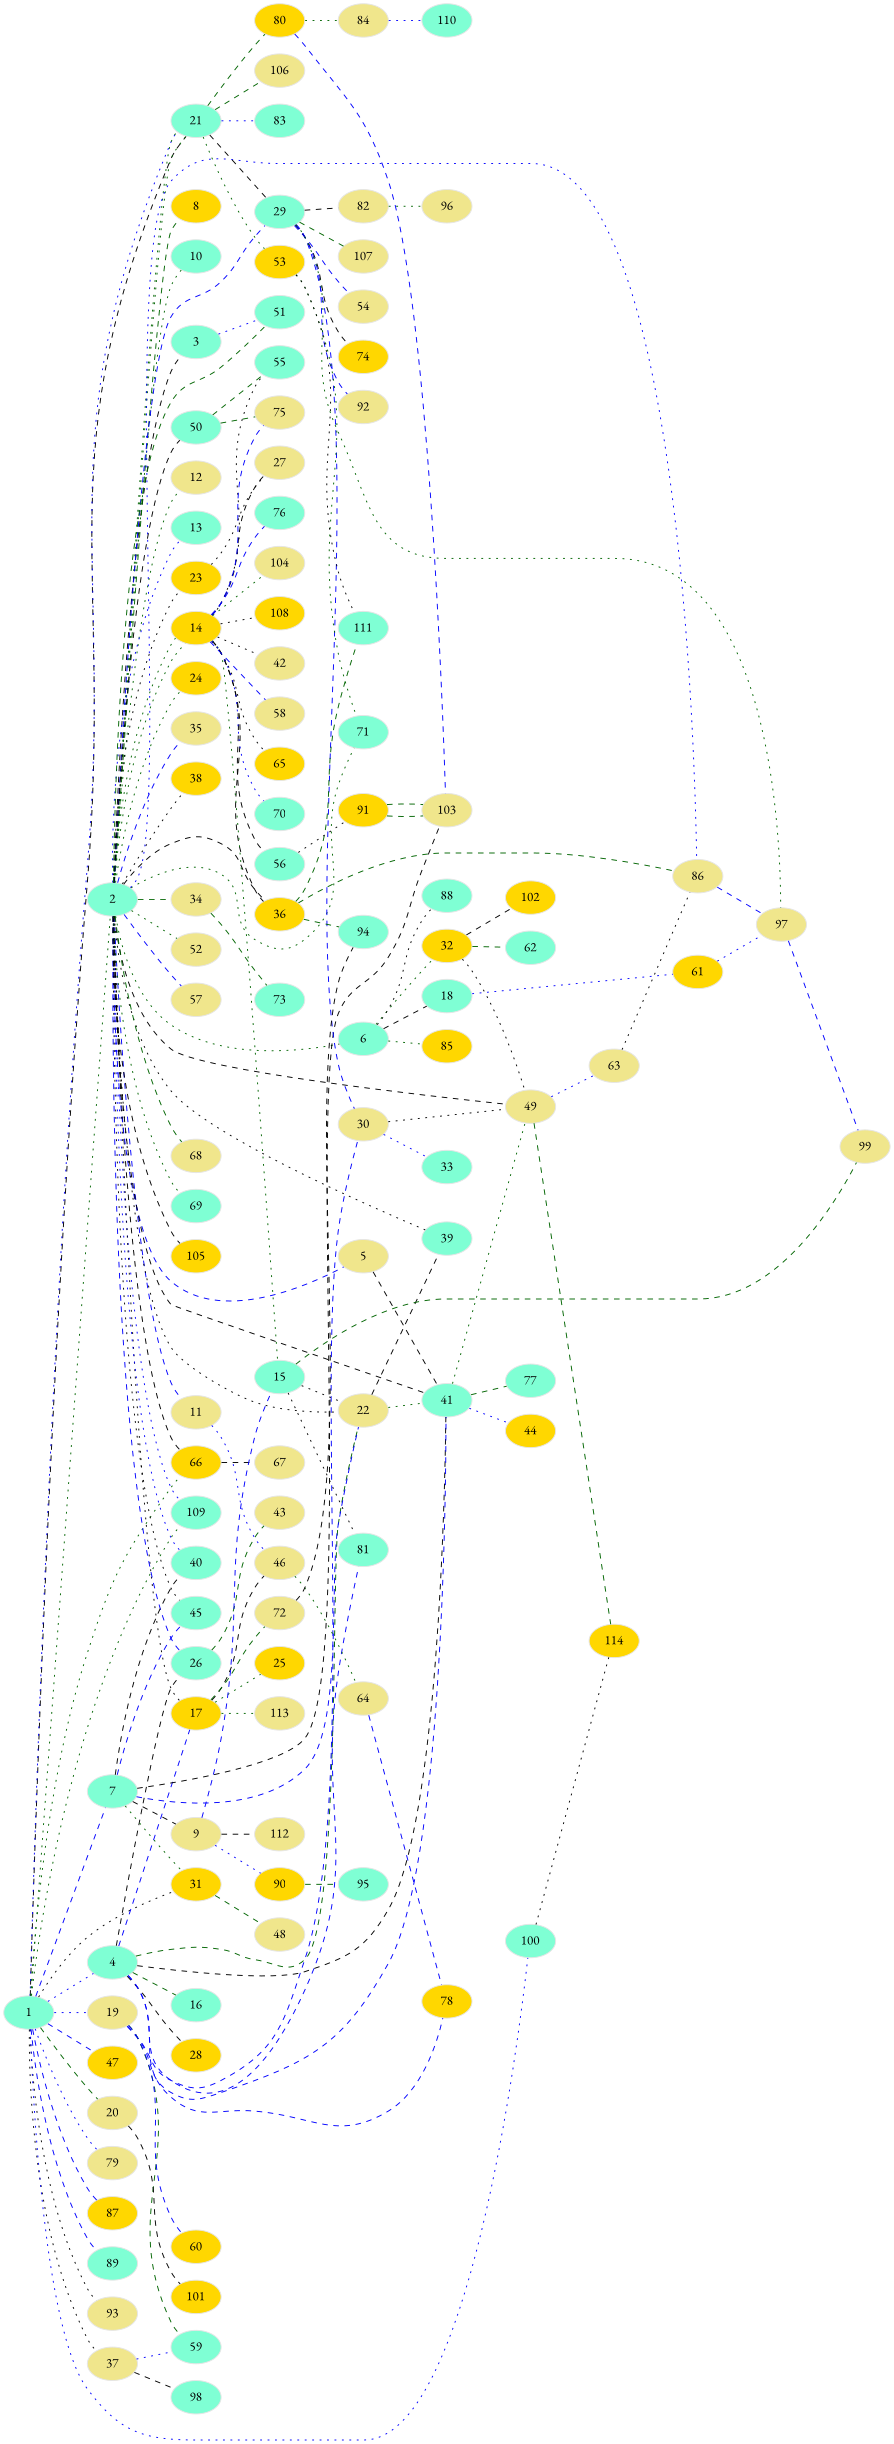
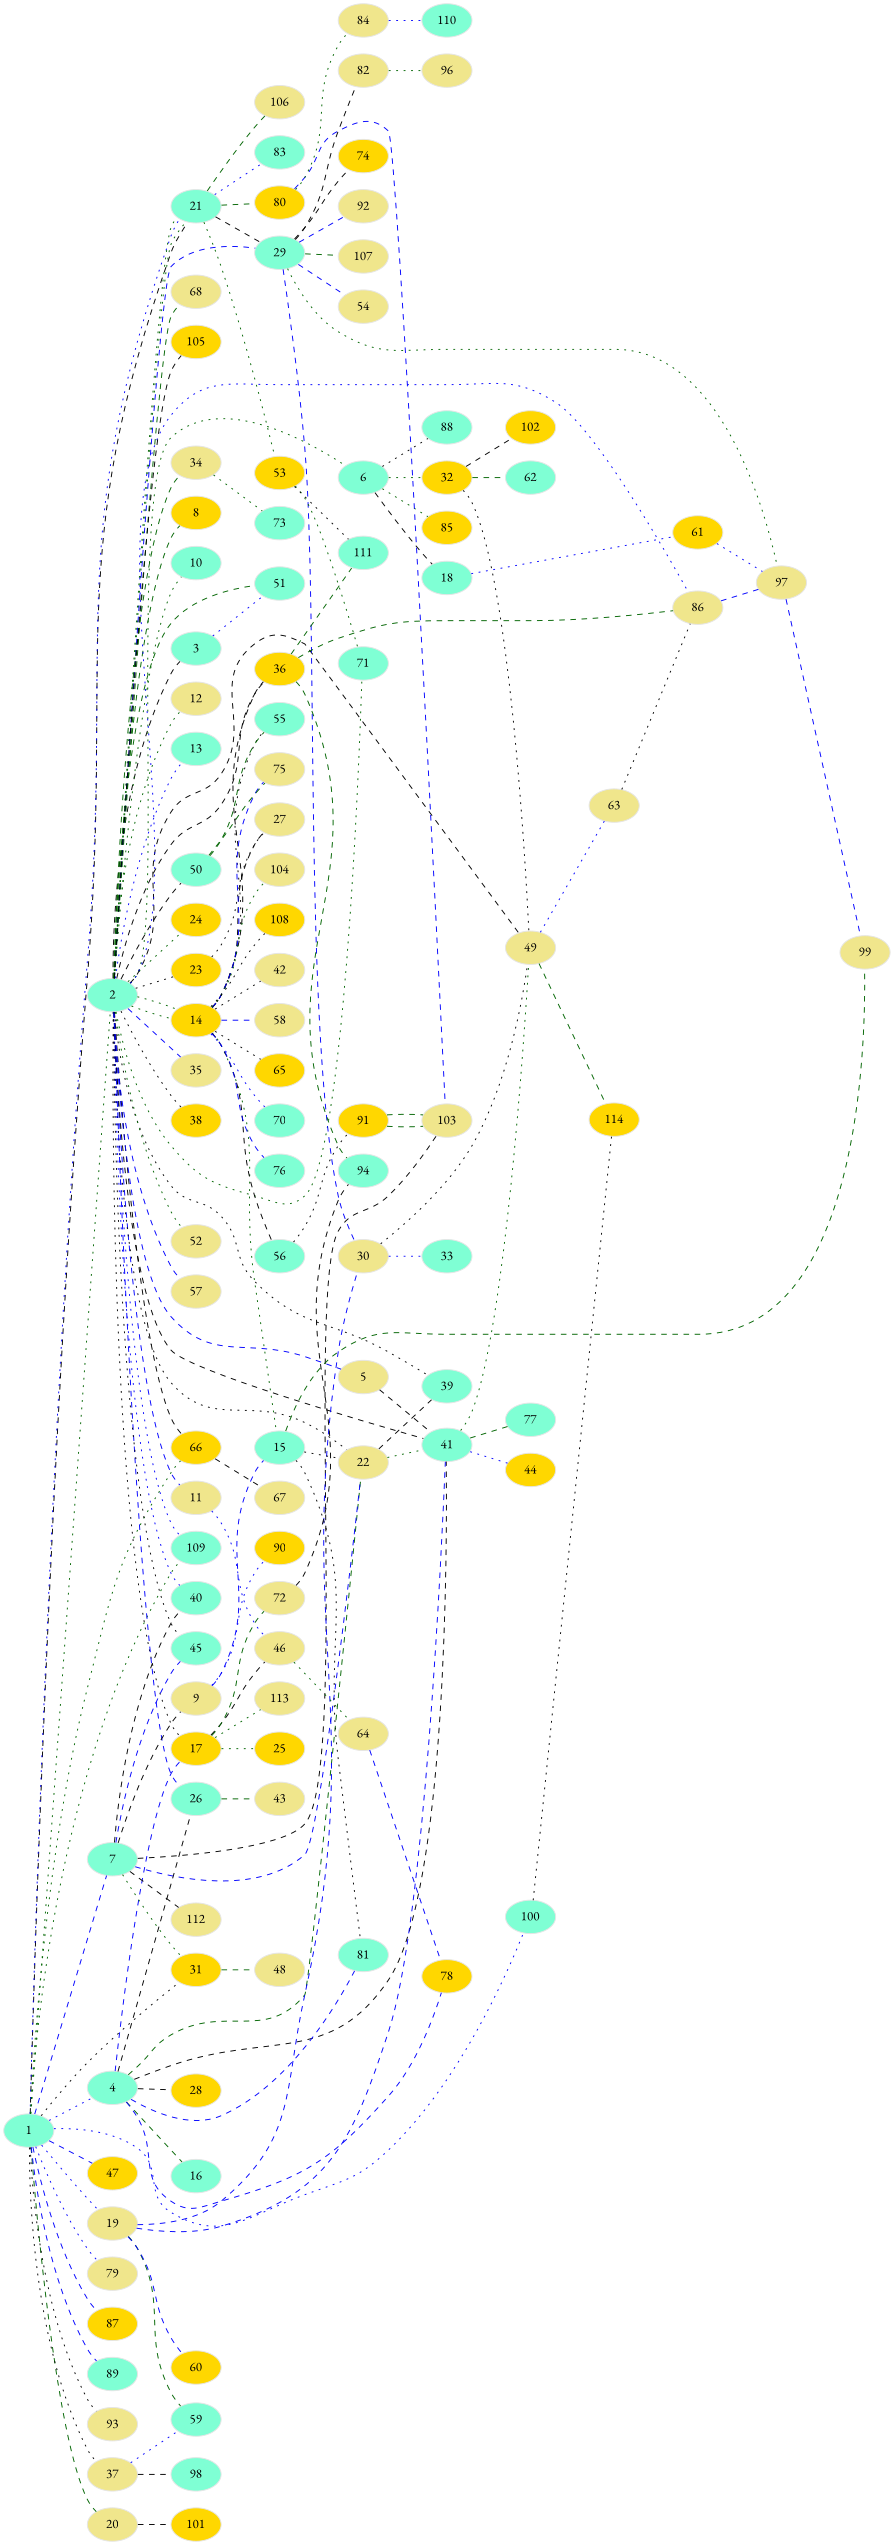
edge "34" -- "73": style dashed -> dotted
node "69": removed
edge "9" -- "112": now "7" -- "112"
node "95": removed
